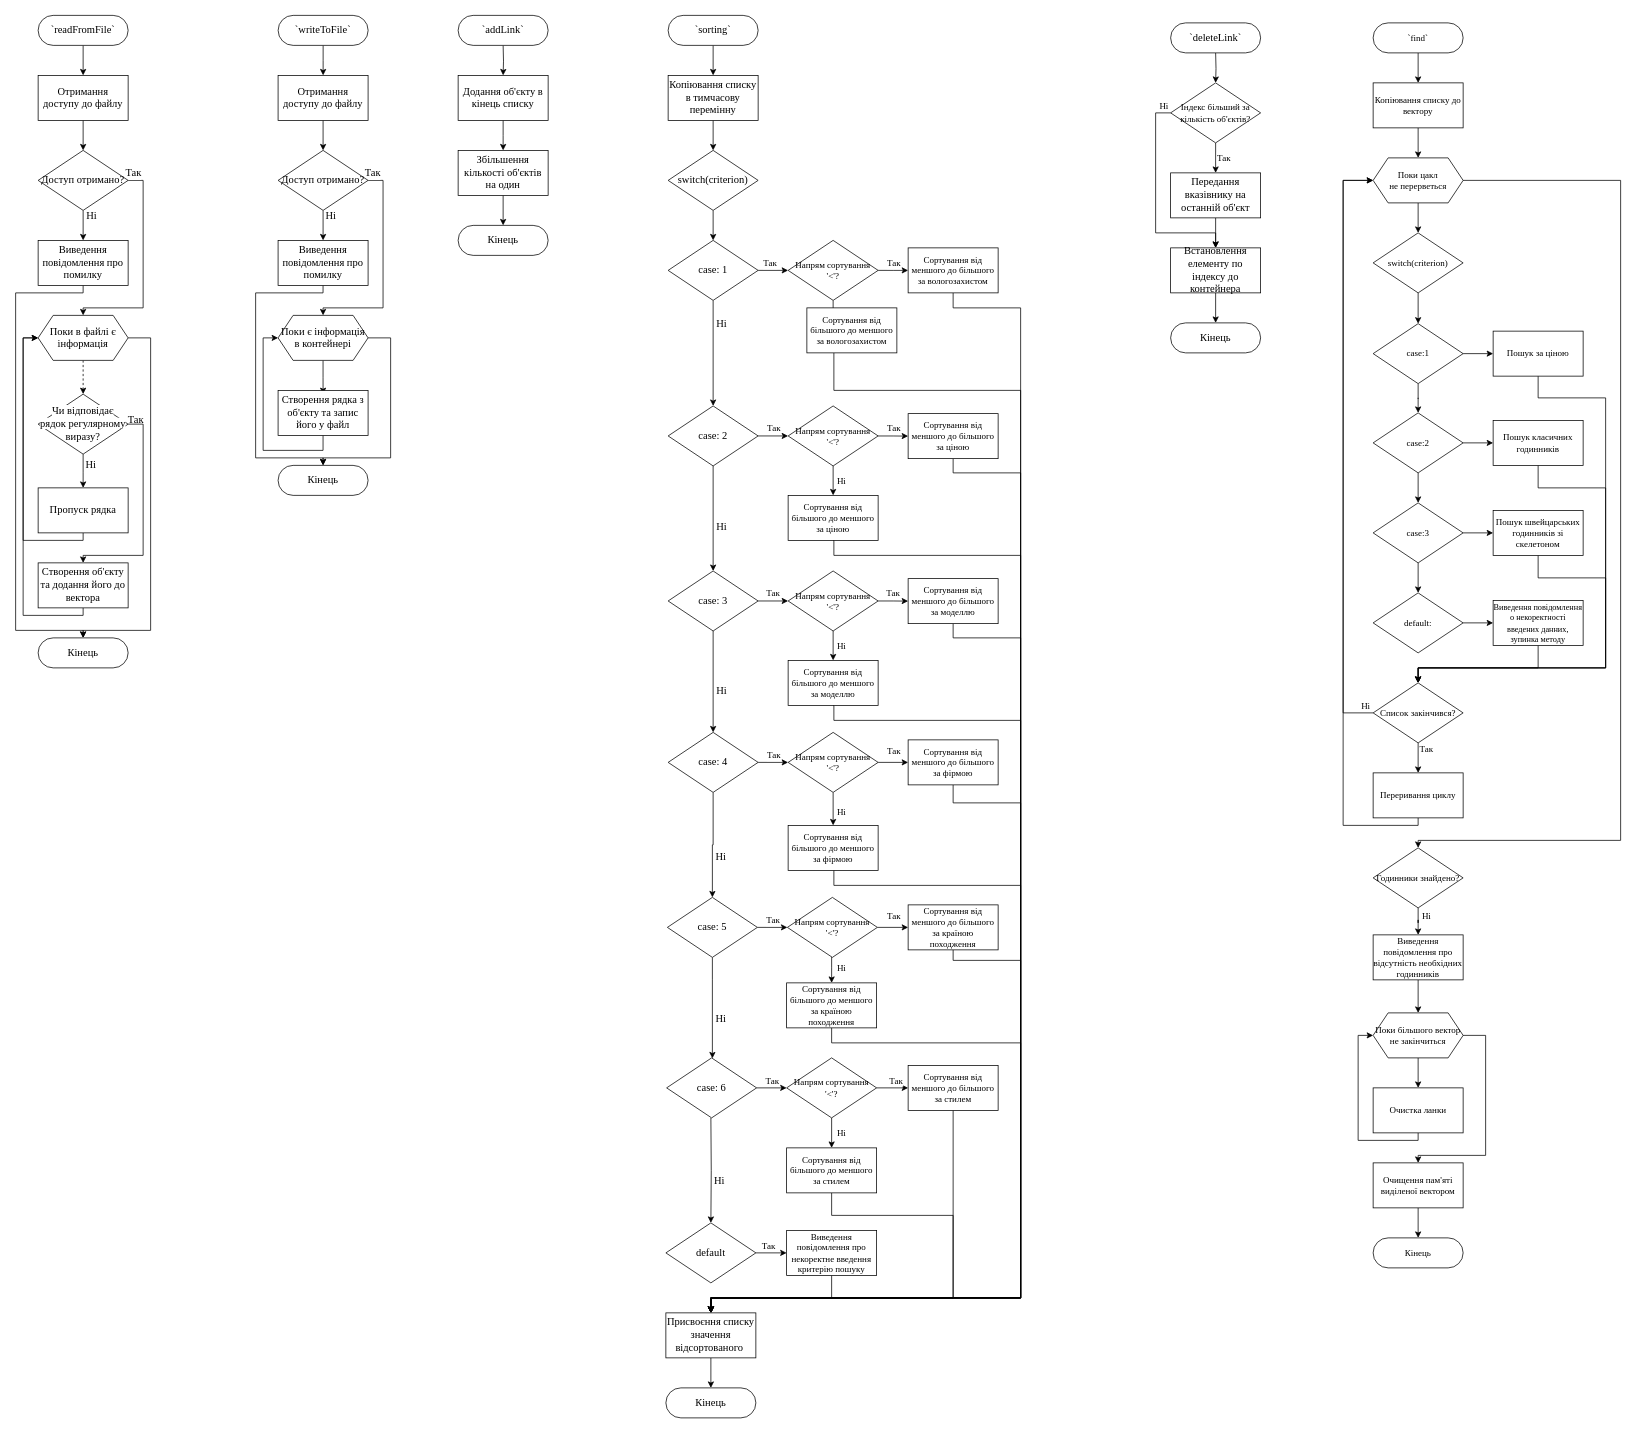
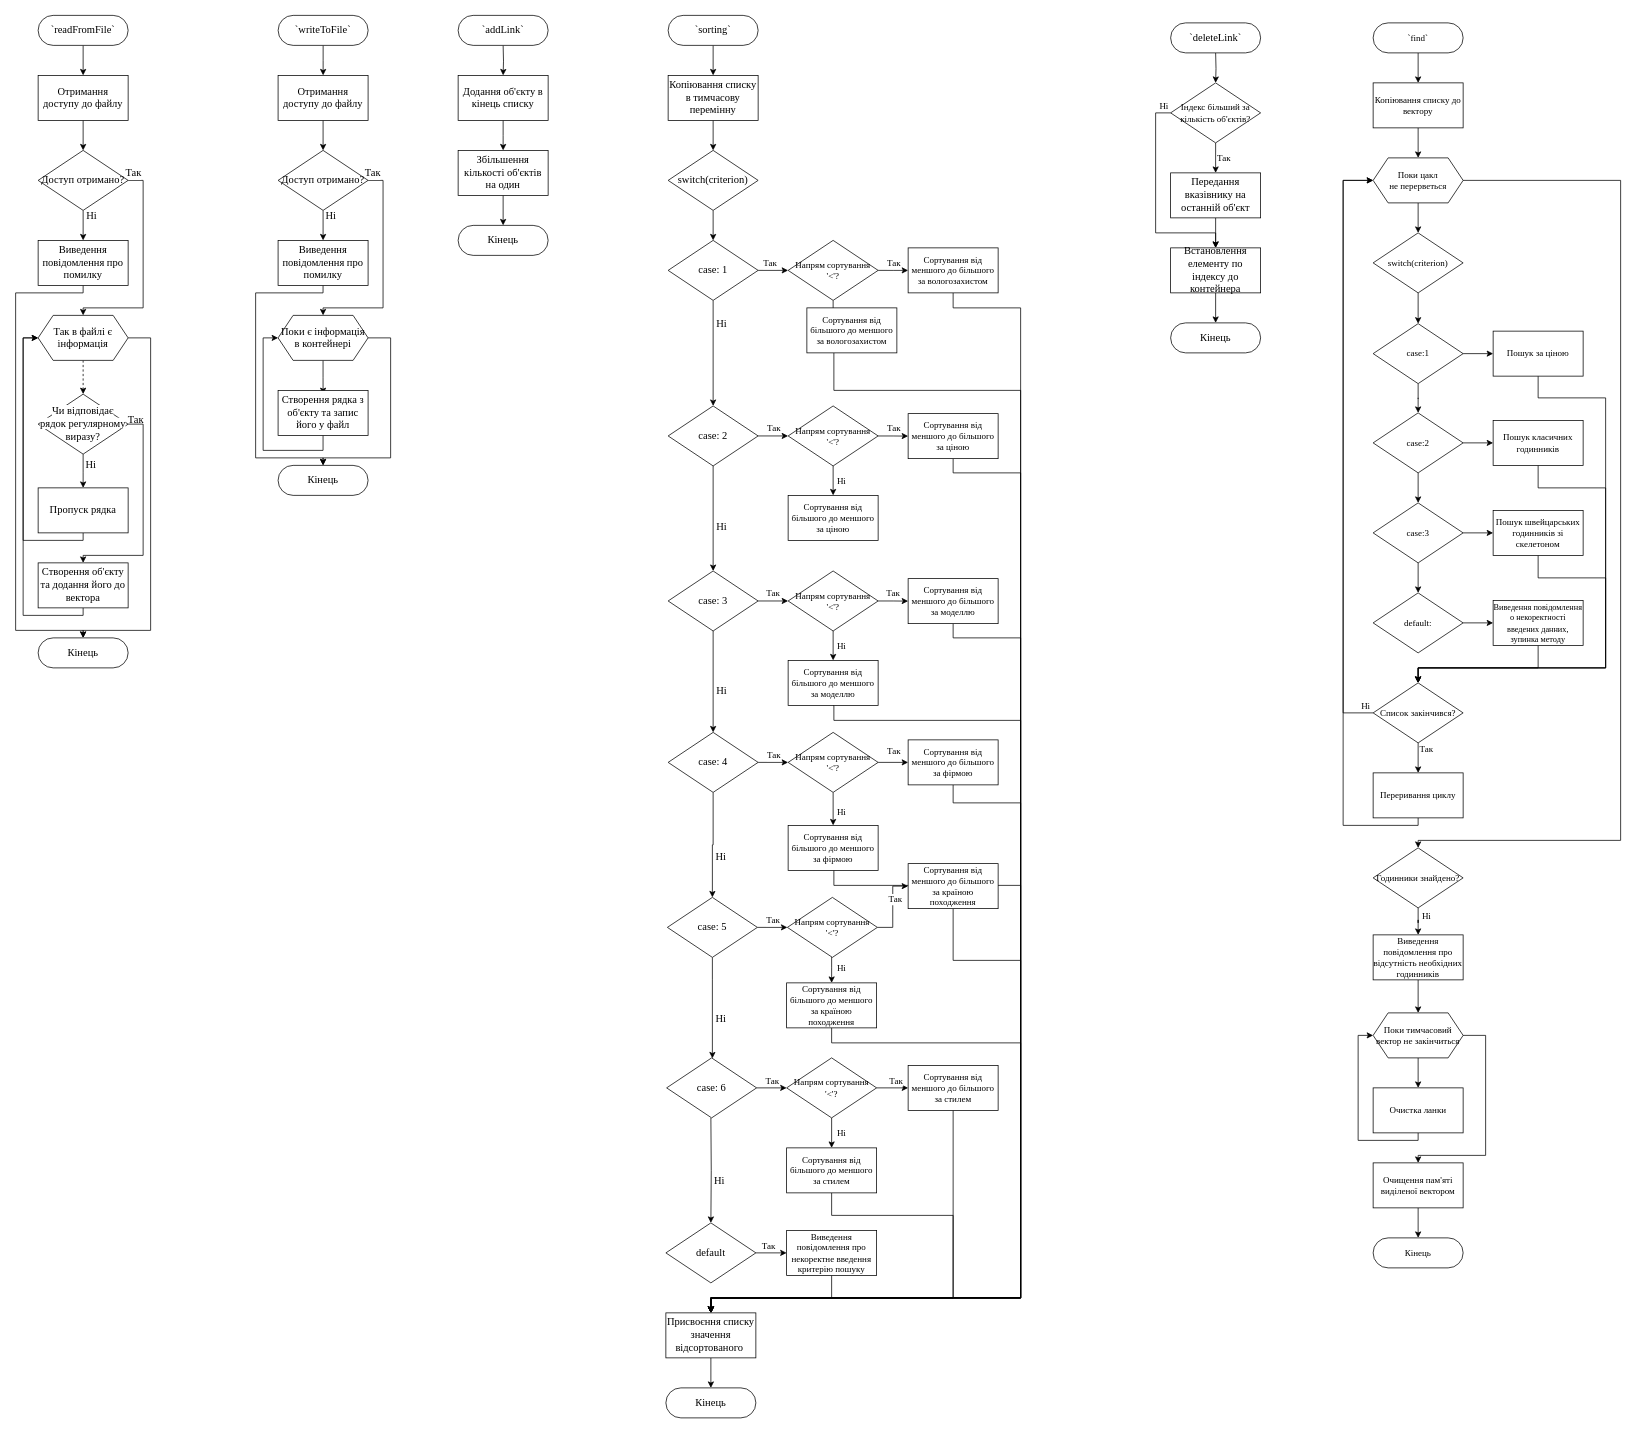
node "Поки в файлі є інформація": label "Поки в файлі є інформація" -> "Так в файлі є інформація"
edge "Сортування від більшого до меншого за ціною" -> "Присвоєння списку значення відсортованого": removed
node "Сортування від меншого до більшого за країною походження": moved (953, 927) -> (953, 886)
node "Поки більшого вектор не закінчиться": label "Поки більшого вектор не закінчиться" -> "Поки тимчасовий вектор не закінчиться"
